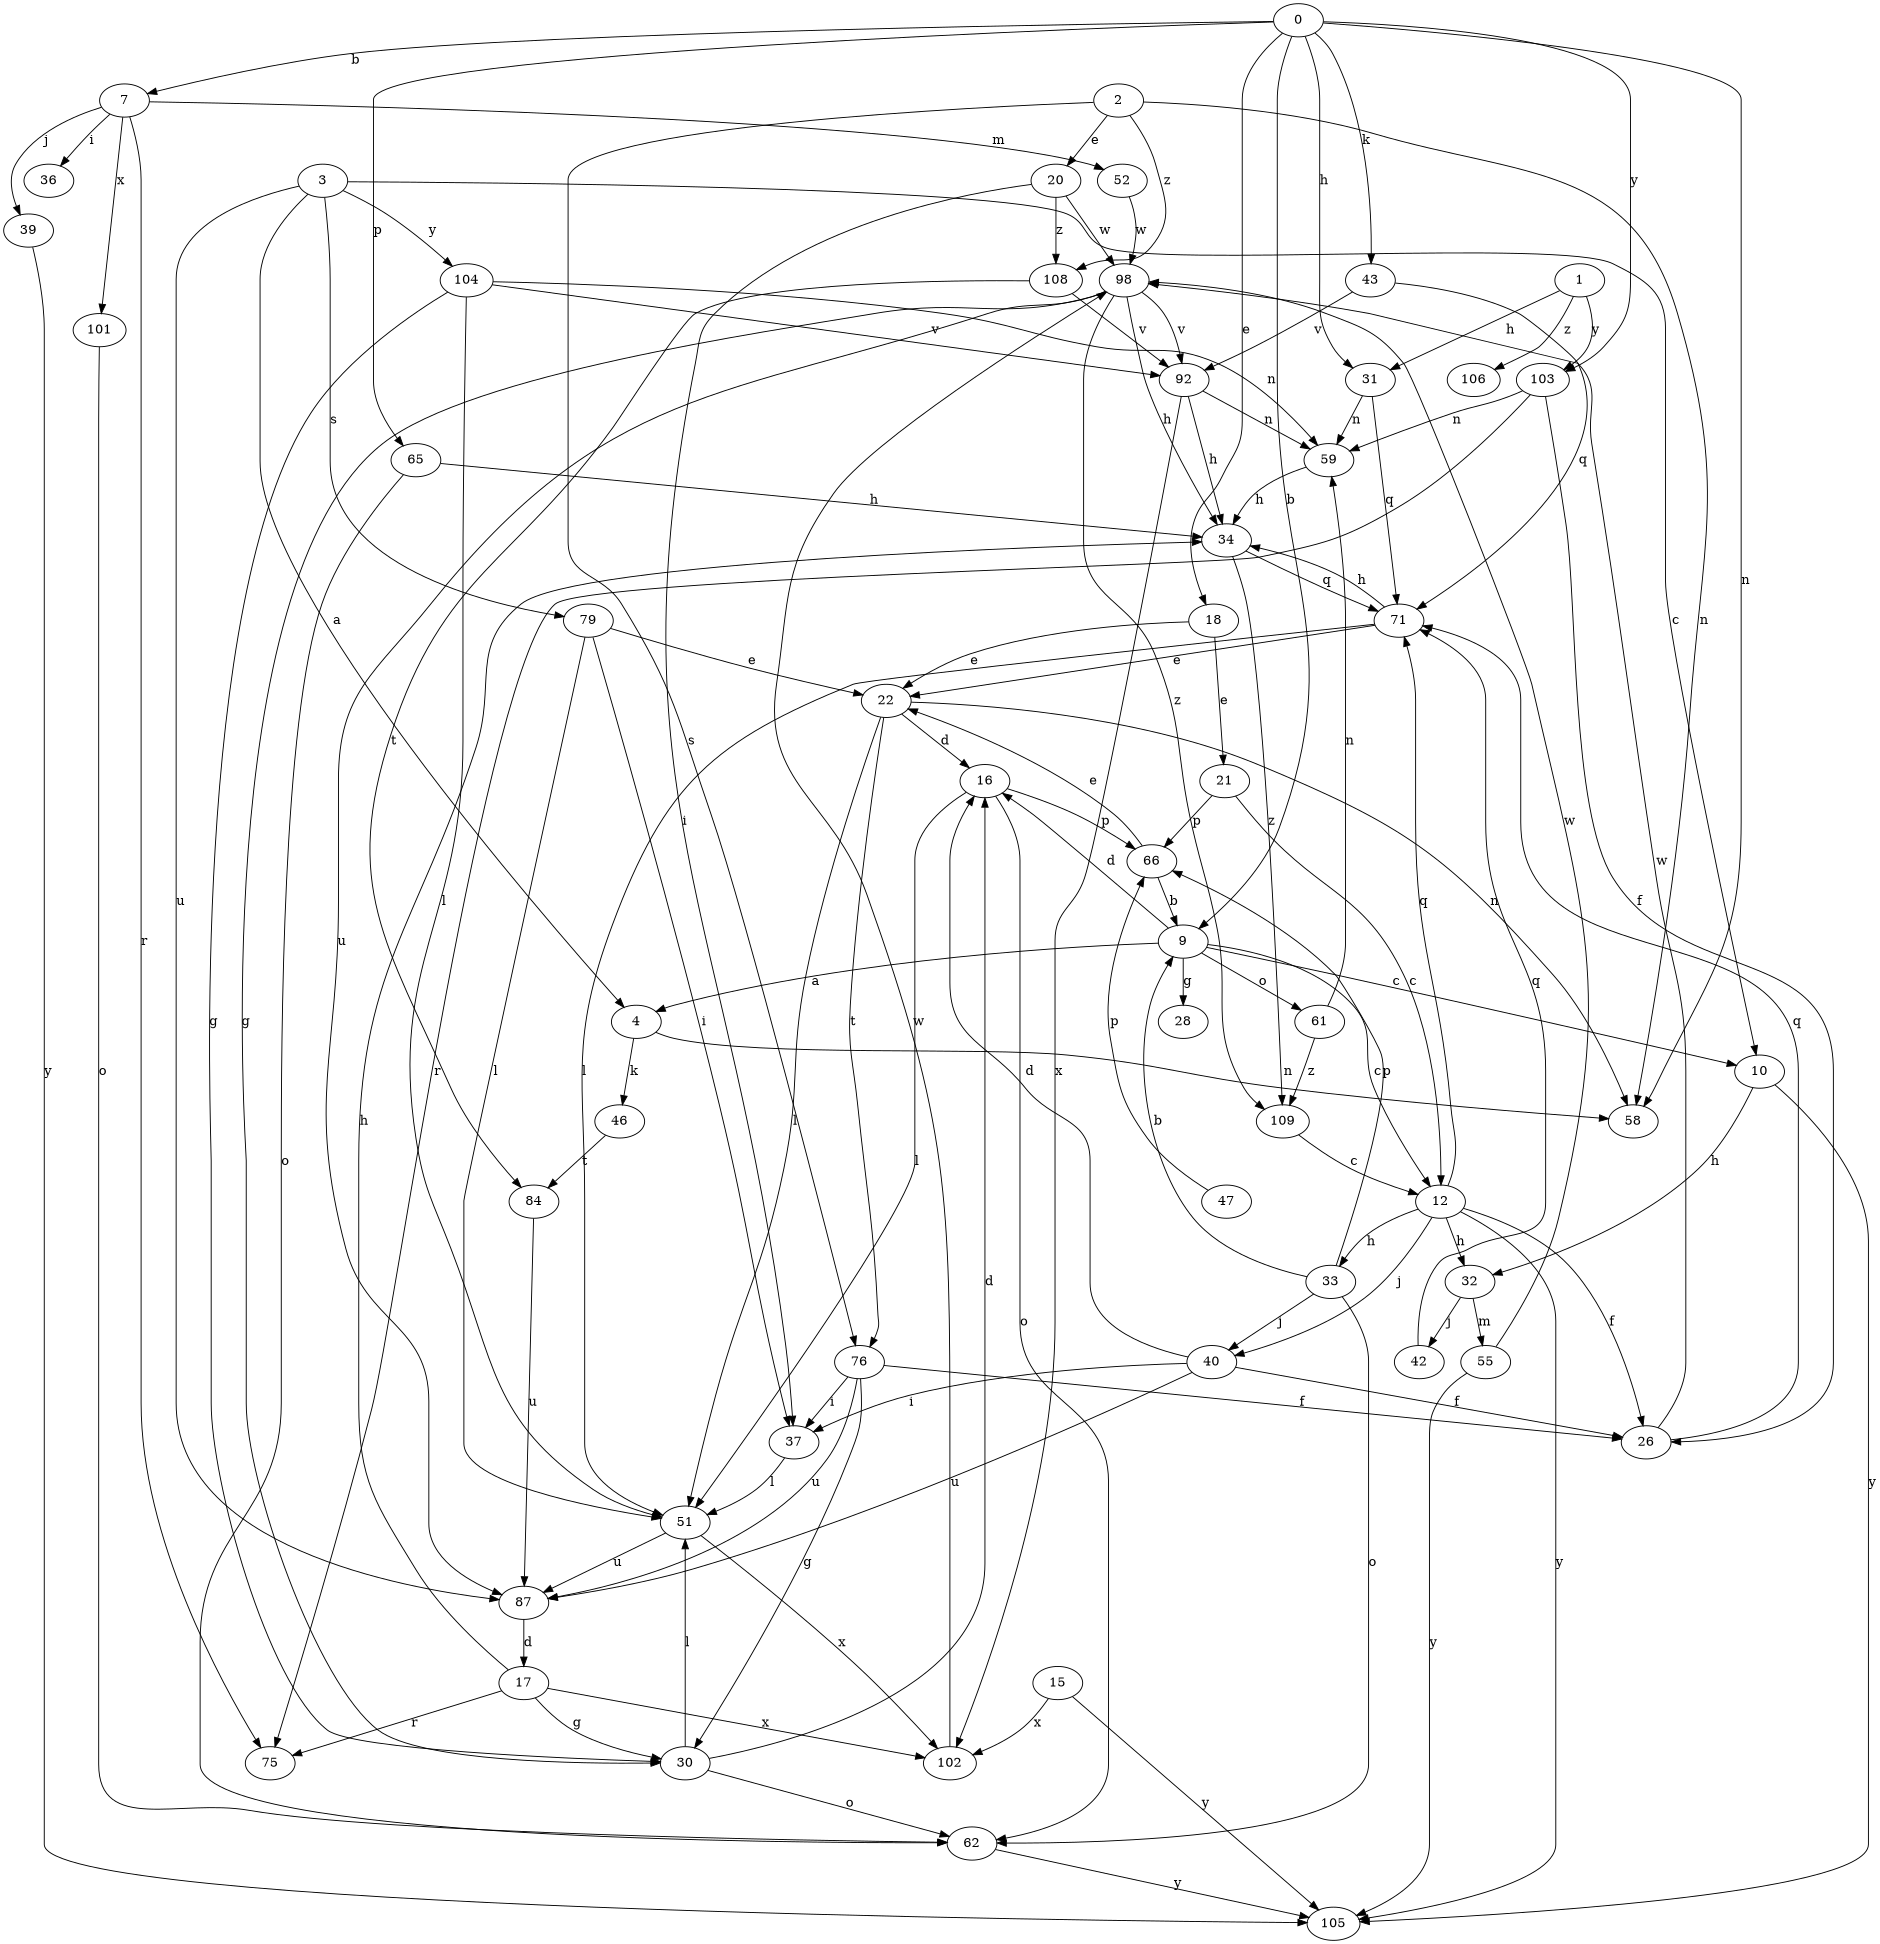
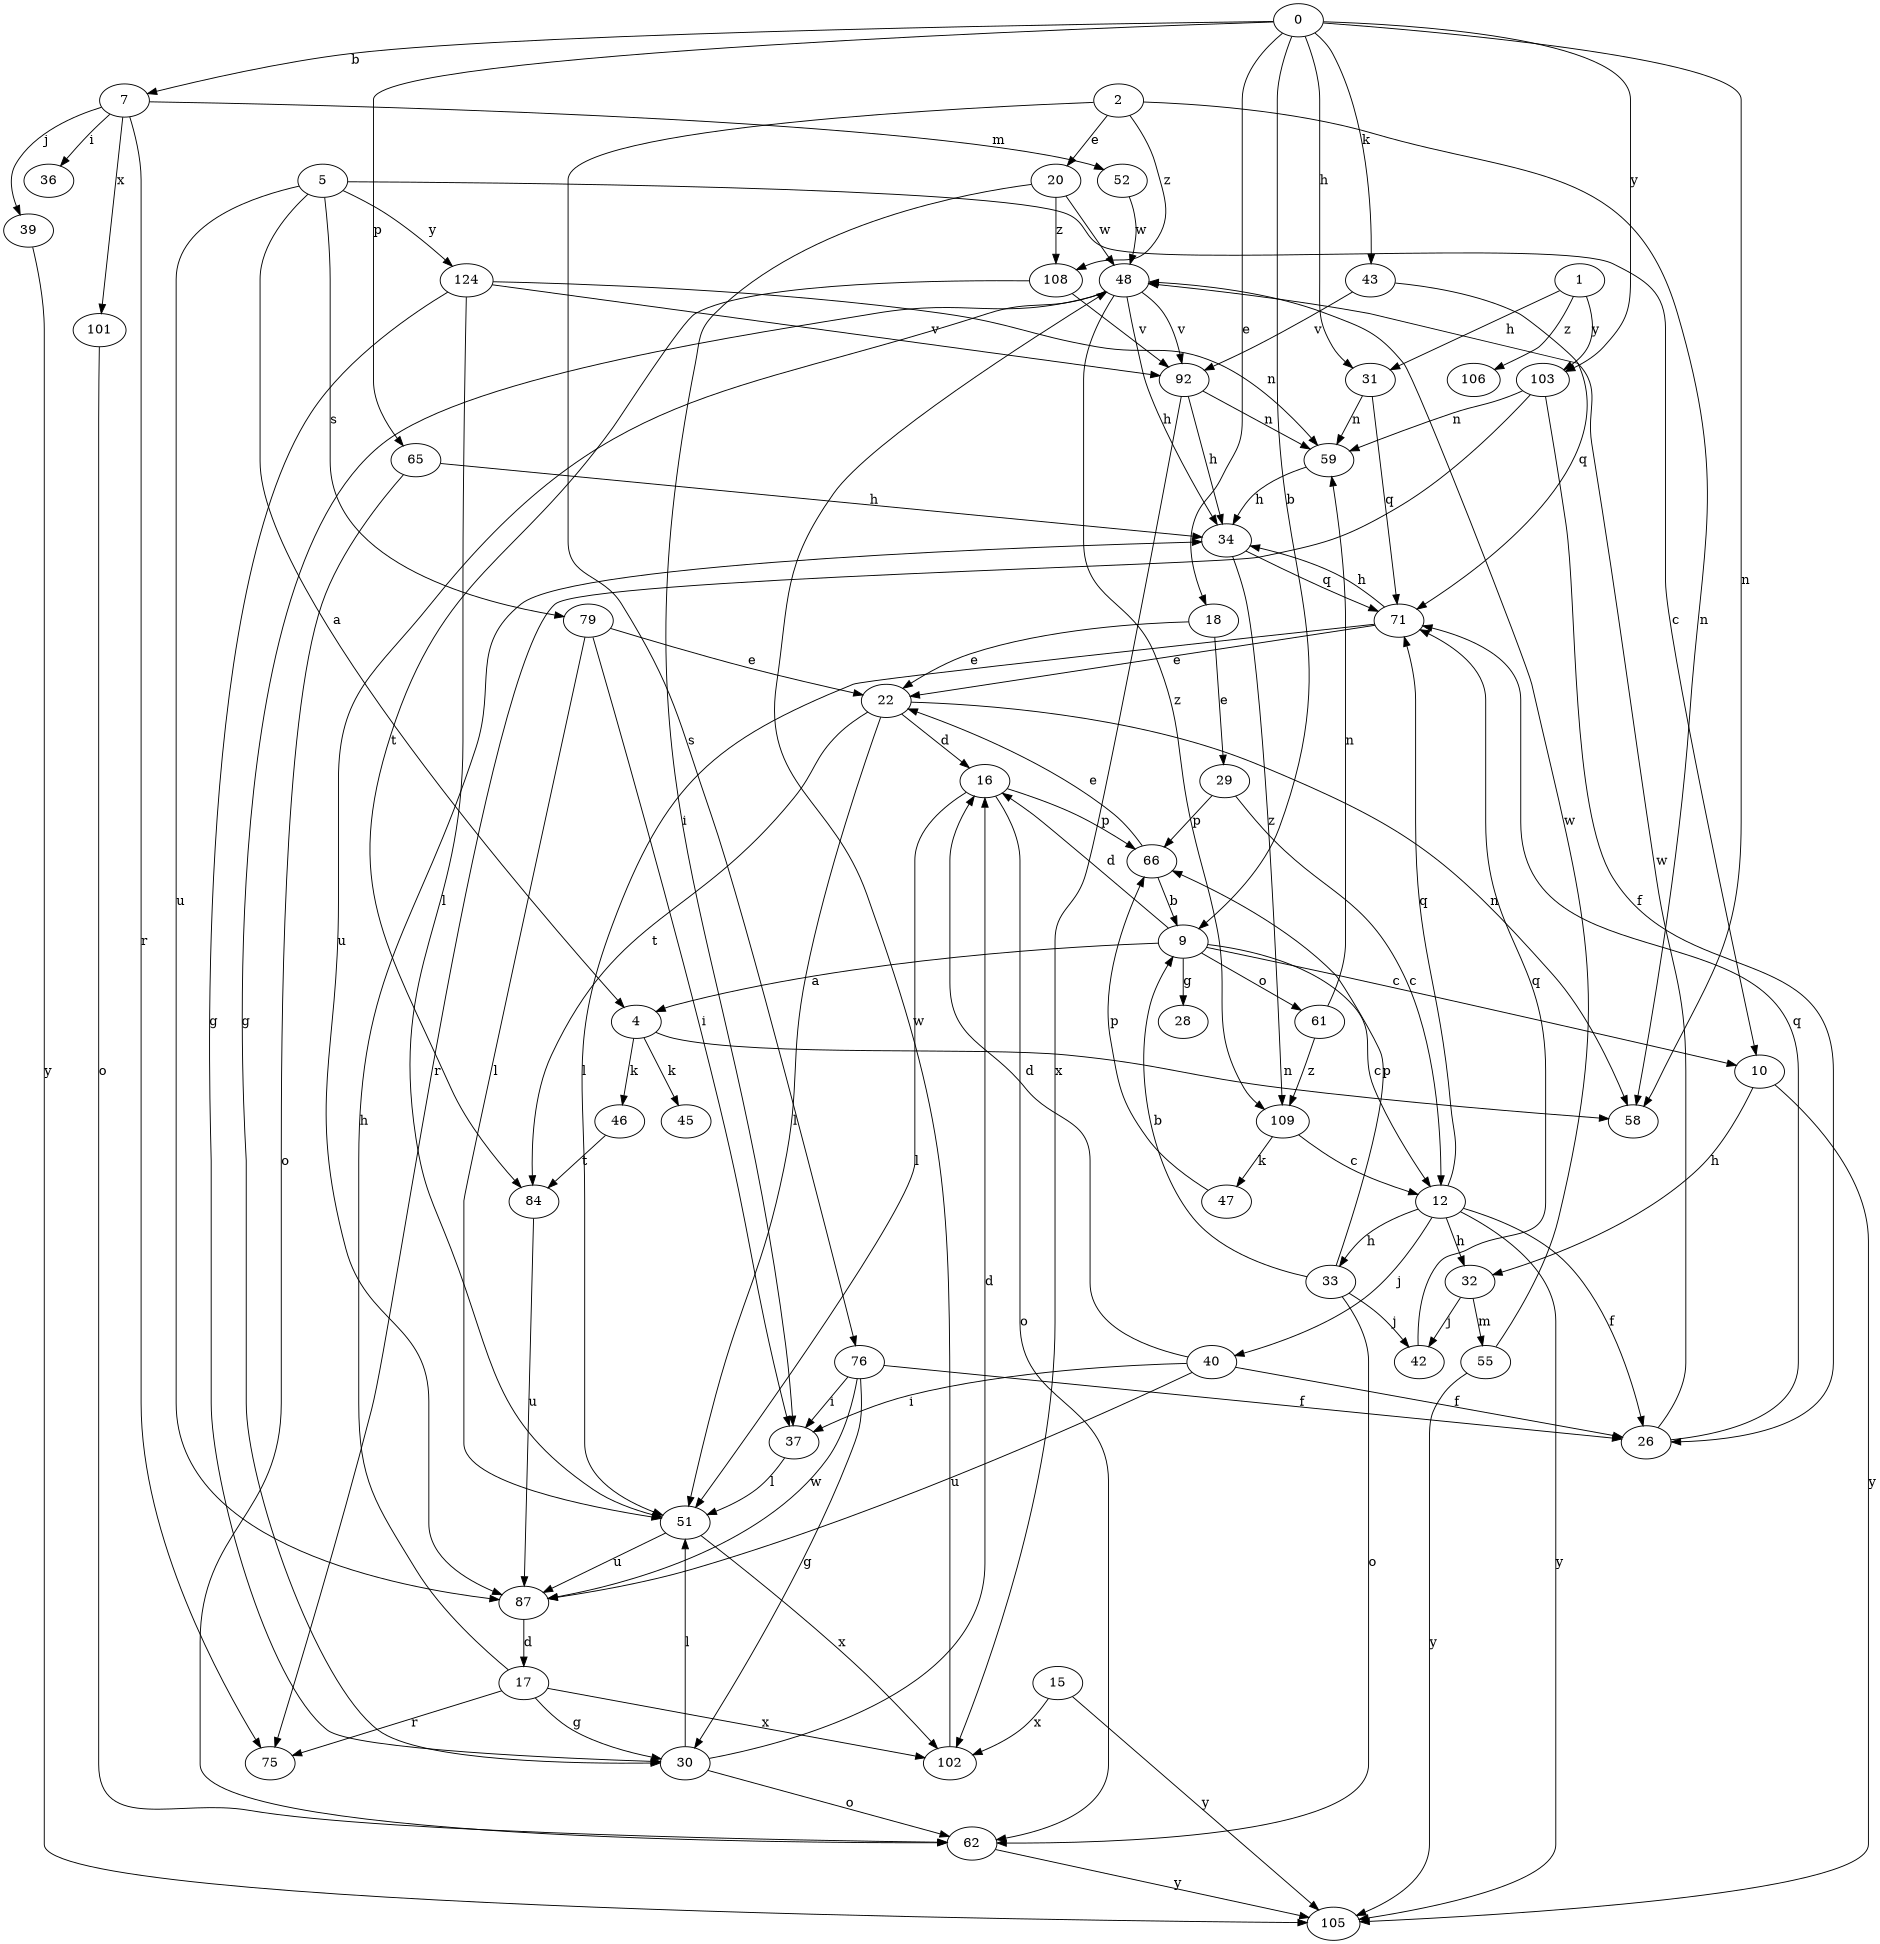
node "3": label "3" -> "5"
node "104": label "104" -> "124"
node "98": label "98" -> "48"
node "21": label "21" -> "29"
edge "22" -> "76": now "22" -> "84"
node "45": added
edge "109" -> "47": added, label "k"
edge "33" -> "40": now "33" -> "42"
edge "76" -> "87": label "u" -> "w"
